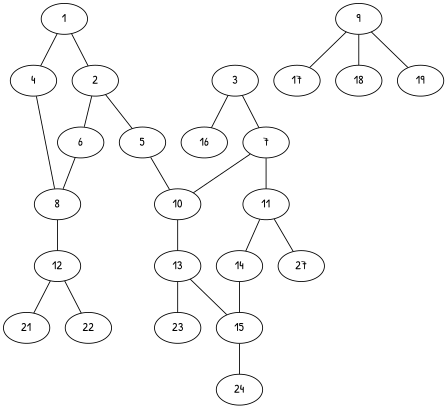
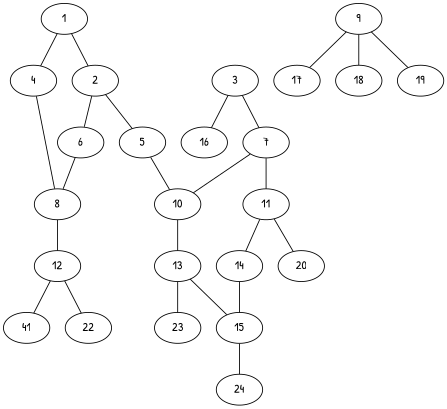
node "27": label "27" -> "20"
node "21": label "21" -> "41"
